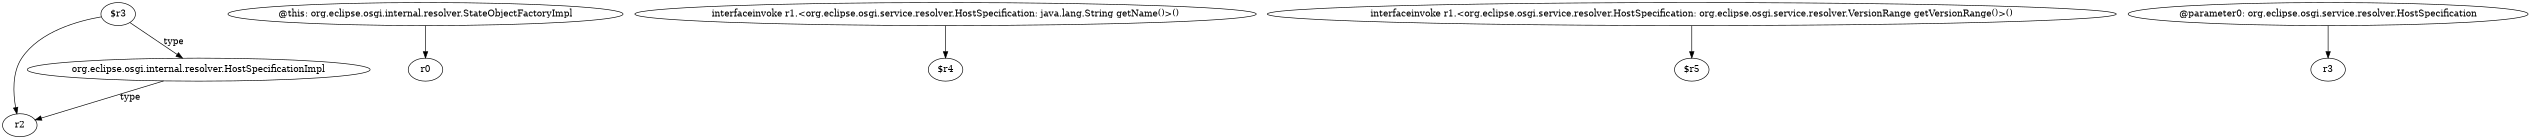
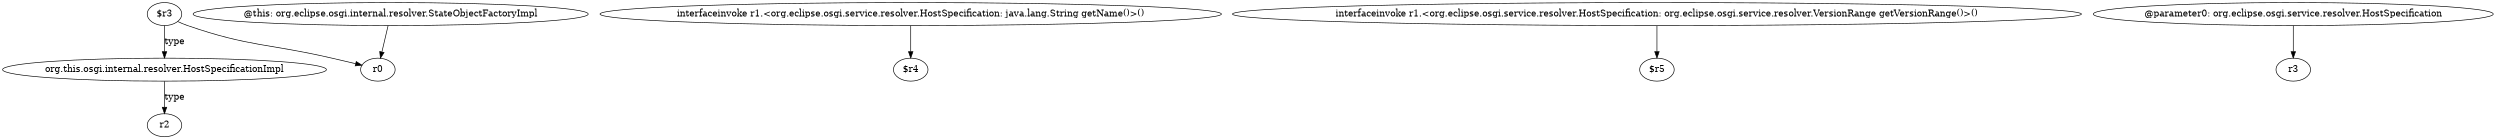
edge "$r3" -> "r2": now "$r3" -> "r0"
node "org.eclipse.osgi.internal.resolver.HostSpecificationImpl": label "org.eclipse.osgi.internal.resolver.HostSpecificationImpl" -> "org.this.osgi.internal.resolver.HostSpecificationImpl"
